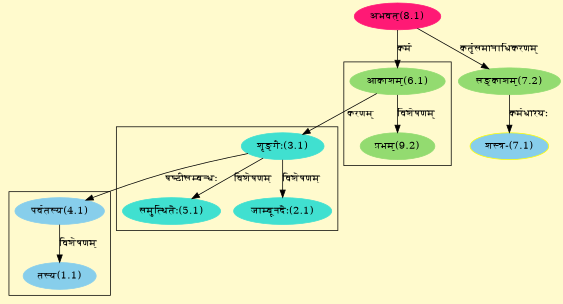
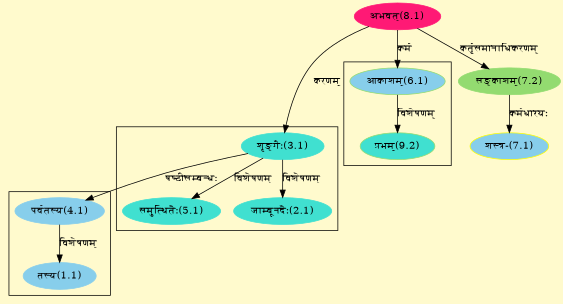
node "आकाशम्(6.1)": fillcolor #93db70 -> #87ceeb
edge "आकाशम्(6.1)" -> "शृङ्गैः(3.1)": now "अभवत्(8.1)" -> "शृङ्गैः(3.1)"
node "प्रभम्(9.2)": fillcolor #93db70 -> #40e0d0
